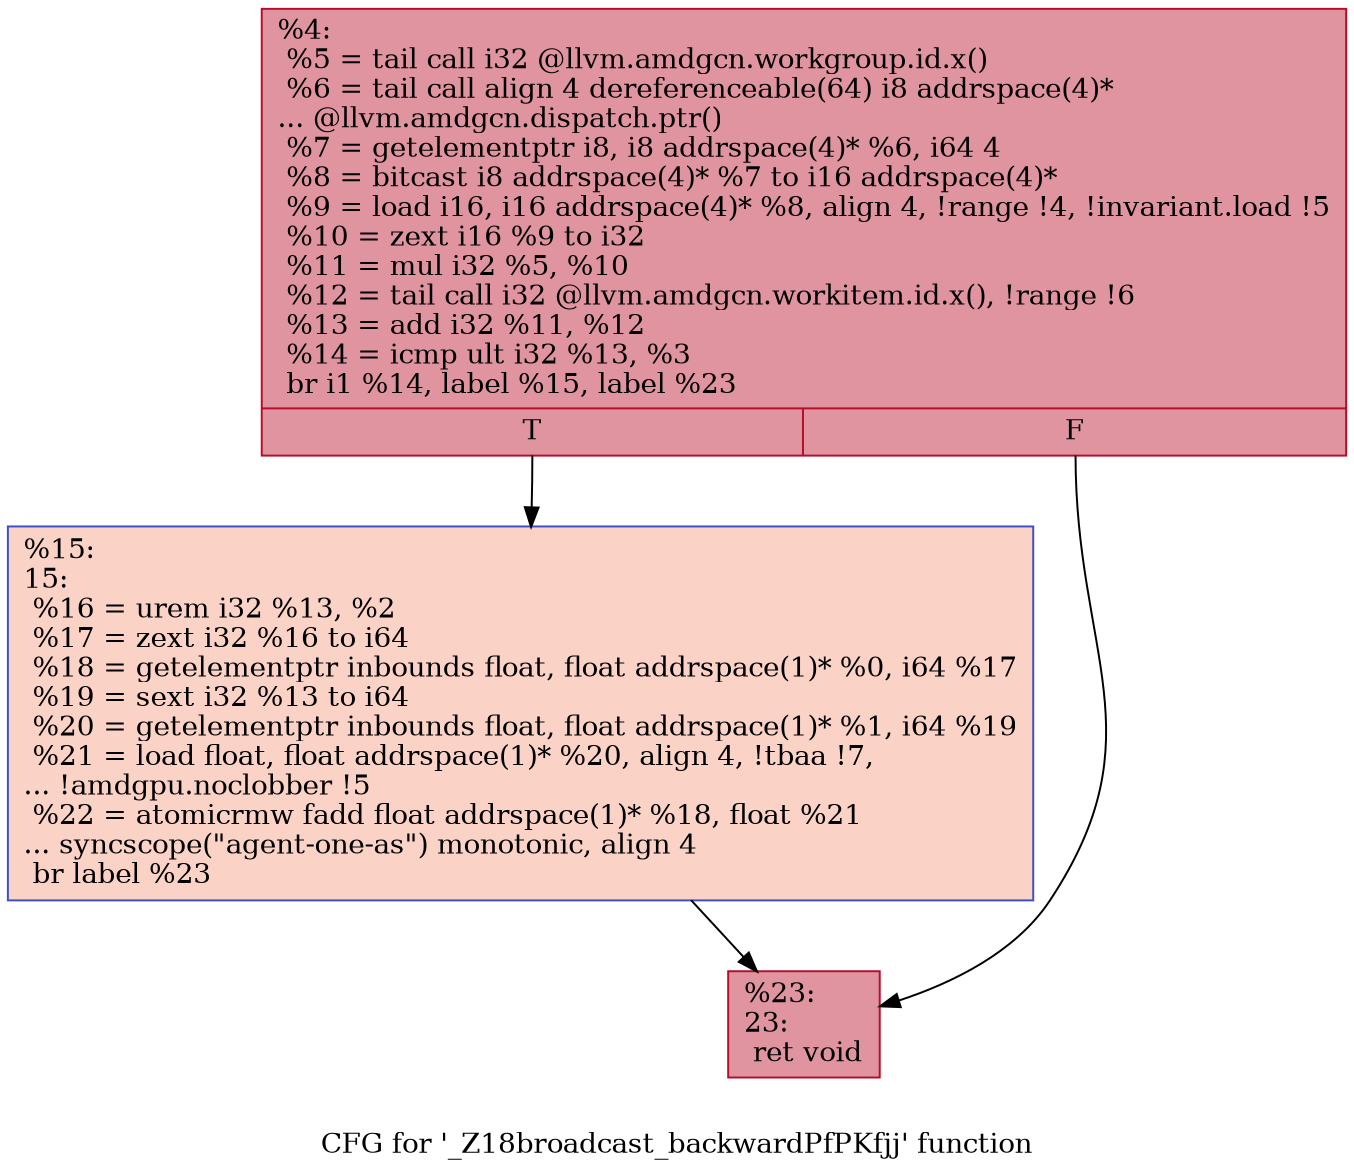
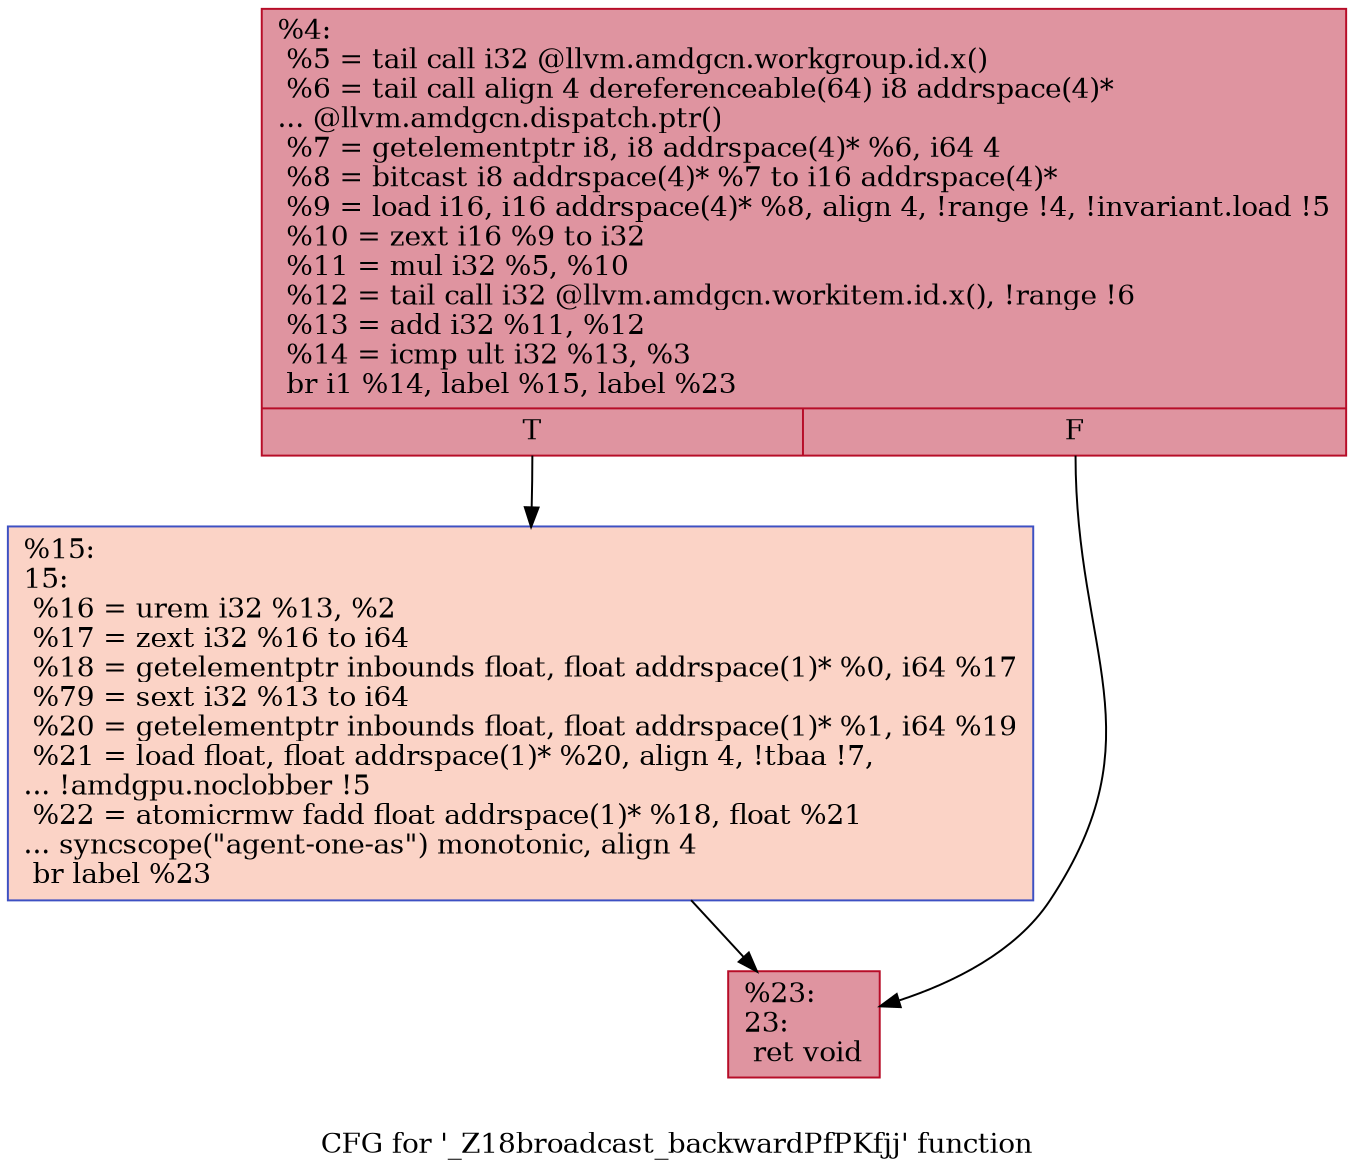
node "%15:": text "%19 = sext i32 %13 to i64" -> "%79 = sext i32 %13 to i64"
